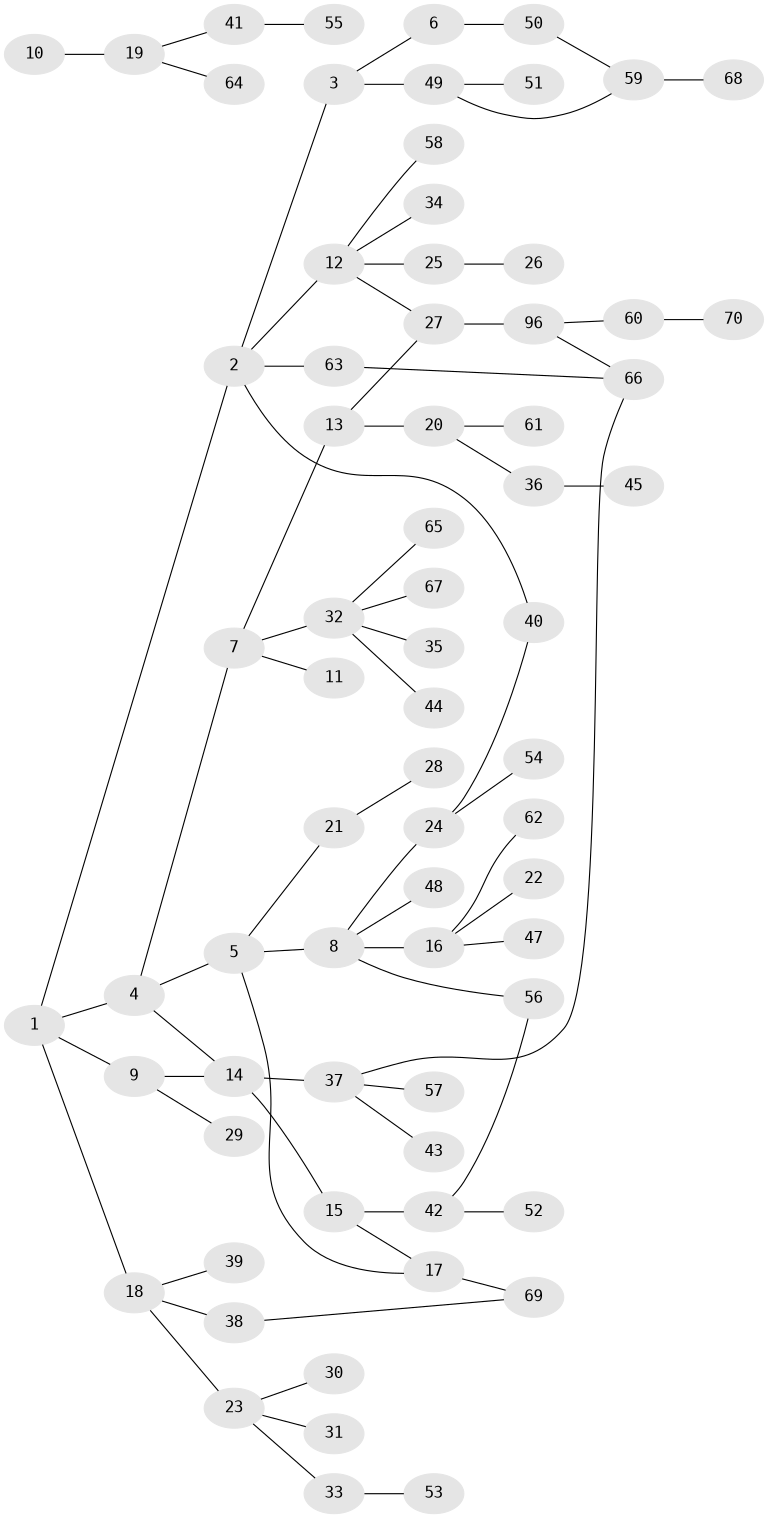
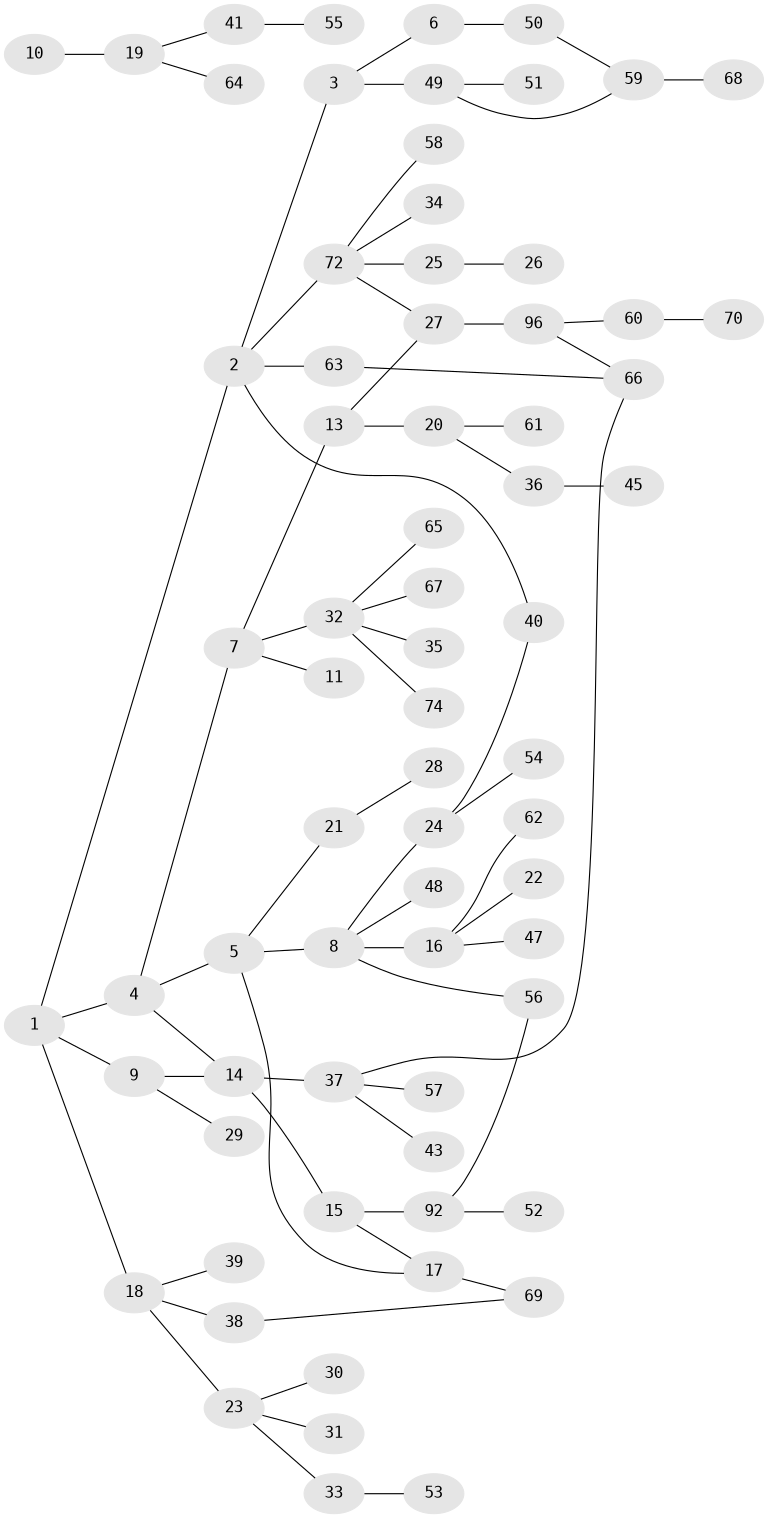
node "12": label "12" -> "72"
node "44": label "44" -> "74"
node "42": label "42" -> "92"
